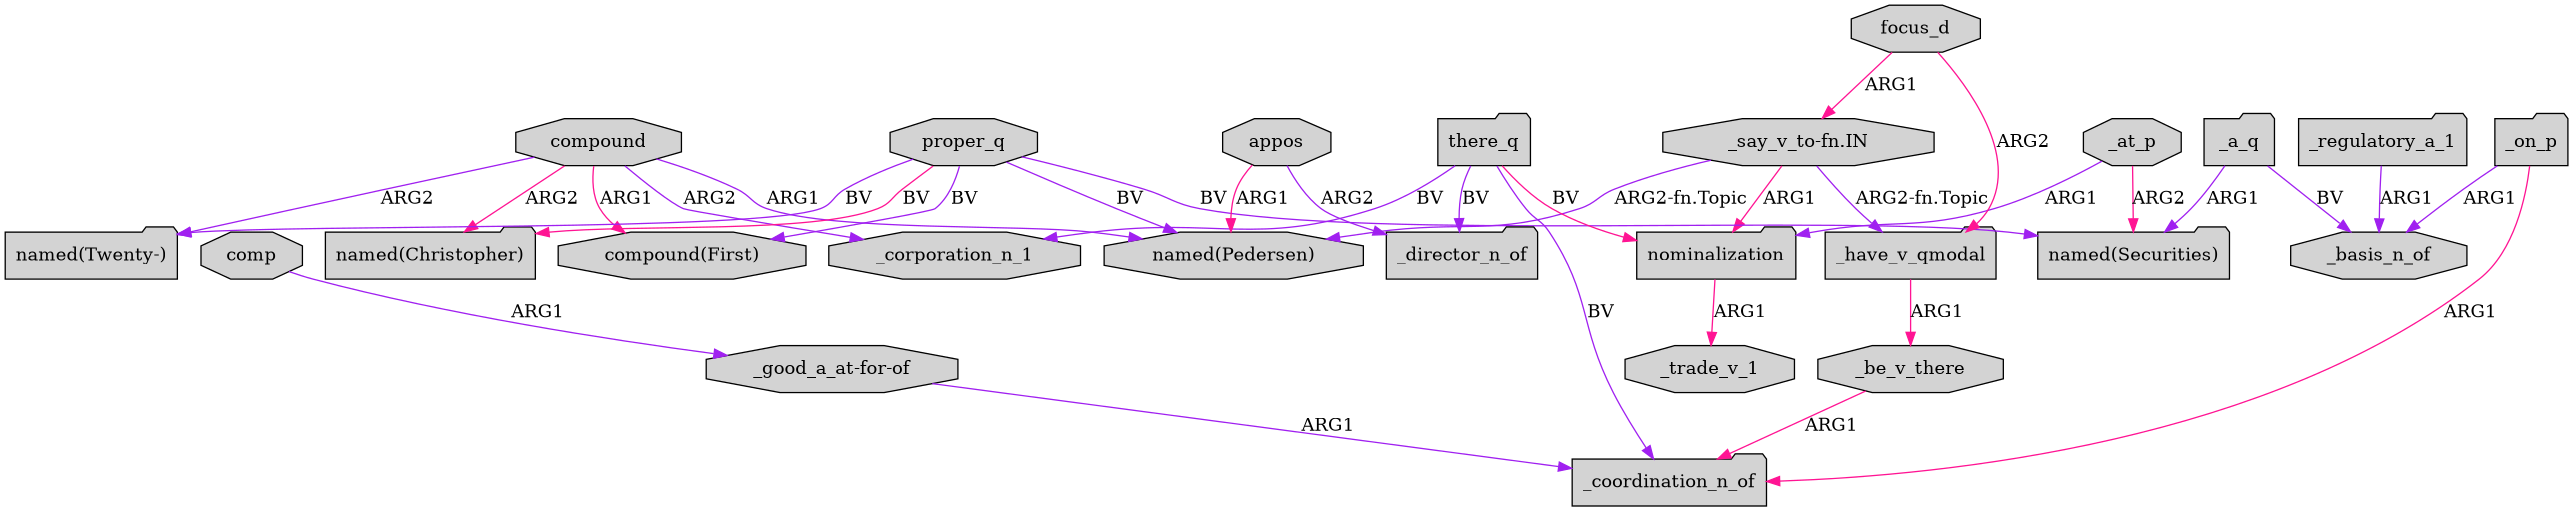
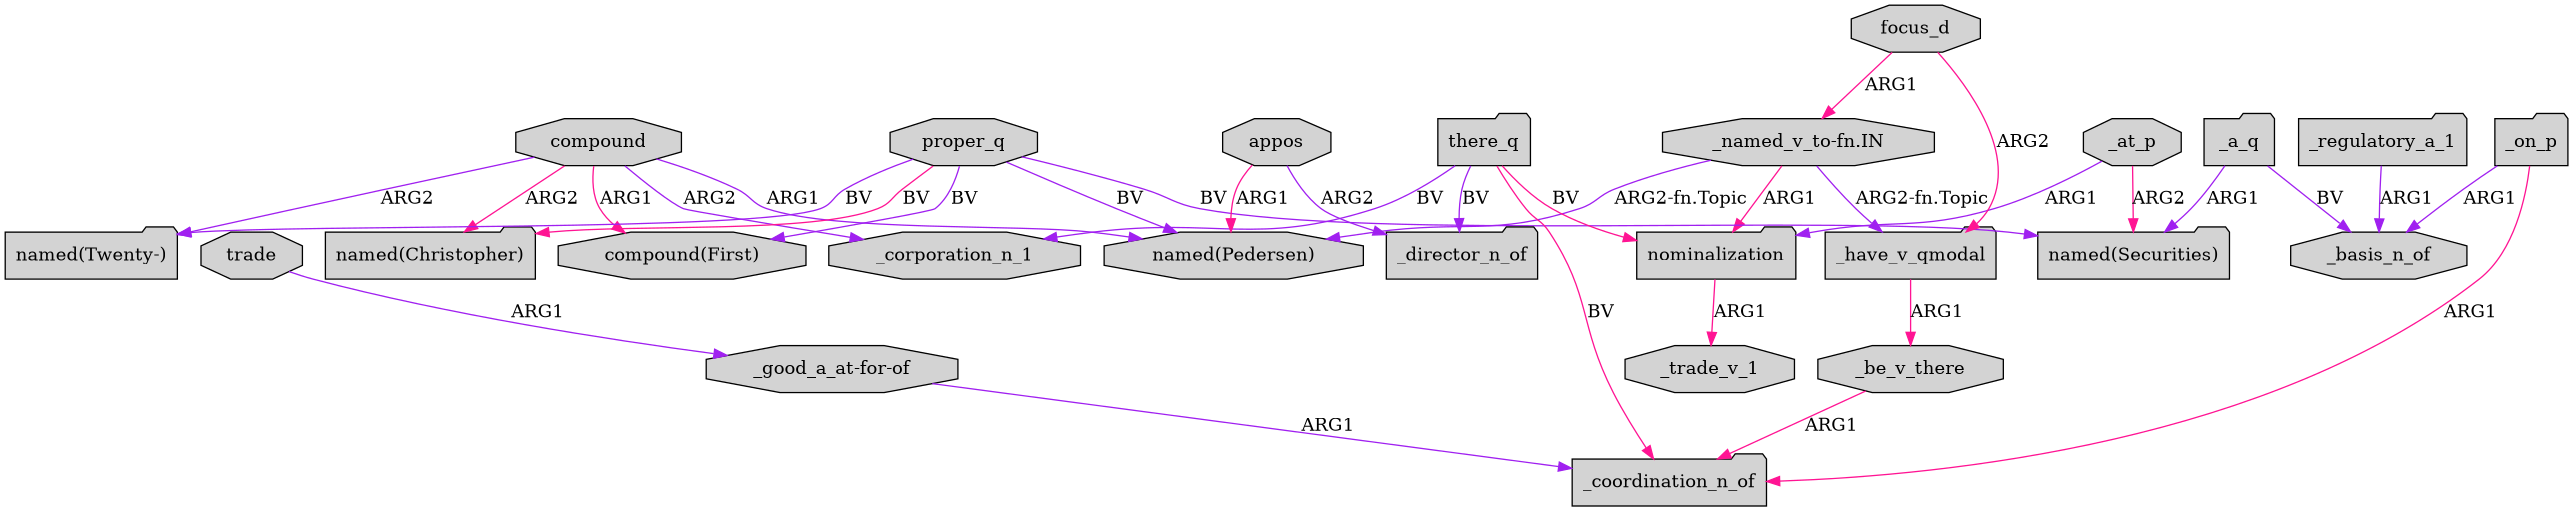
node "_say_v_to-fn.IN": label "_say_v_to-fn.IN" -> "_named_v_to-fn.IN"
node "comp": label "comp" -> "trade"
edge "there_q" -> "_coordination_n_of": color purple -> deeppink
